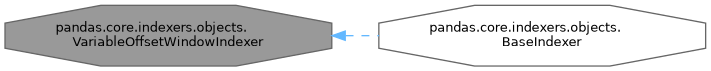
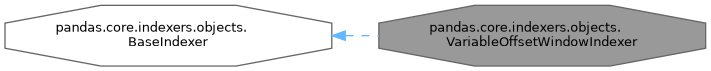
edge "pandas.core.indexers.objects. BaseIndexer" -> "pandas.core.indexers.objects. VariableOffsetWindowIndexer": reversed
